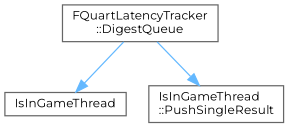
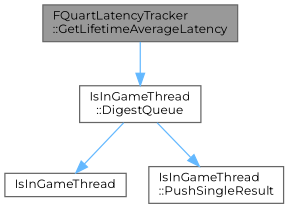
node "FQuartLatencyTracker ::DigestQueue": label "FQuartLatencyTracker ::DigestQueue" -> "IsInGameThread ::DigestQueue"
node "FQuartLatencyTracker ::GetLifetimeAverageLatency": added
